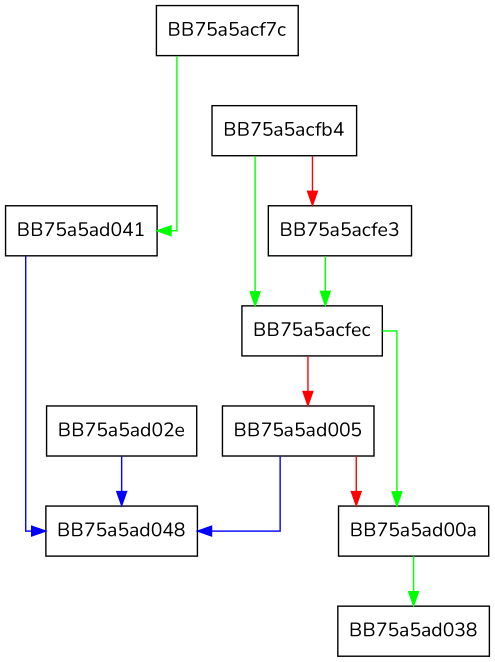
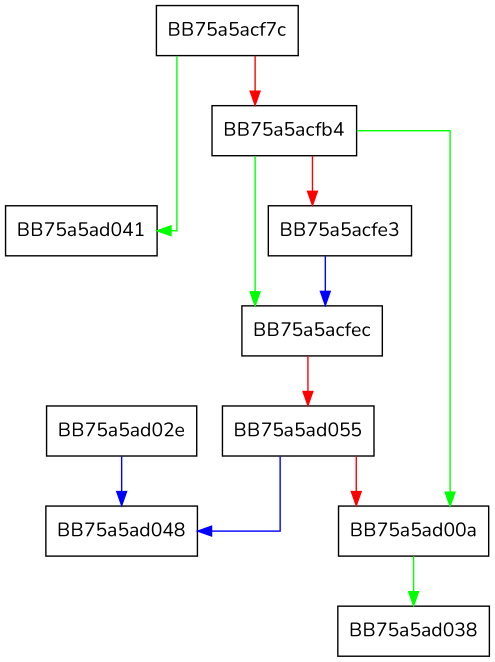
edge "BB75a5acf7c" -> "BB75a5acfb4": added
edge "BB75a5acfe3" -> "BB75a5acfec": color green -> blue
edge "BB75a5ad041" -> "BB75a5ad048": removed
edge "BB75a5acfec" -> "BB75a5ad00a": now "BB75a5acfb4" -> "BB75a5ad00a"
node "BB75a5ad005": label "BB75a5ad005" -> "BB75a5ad055"
